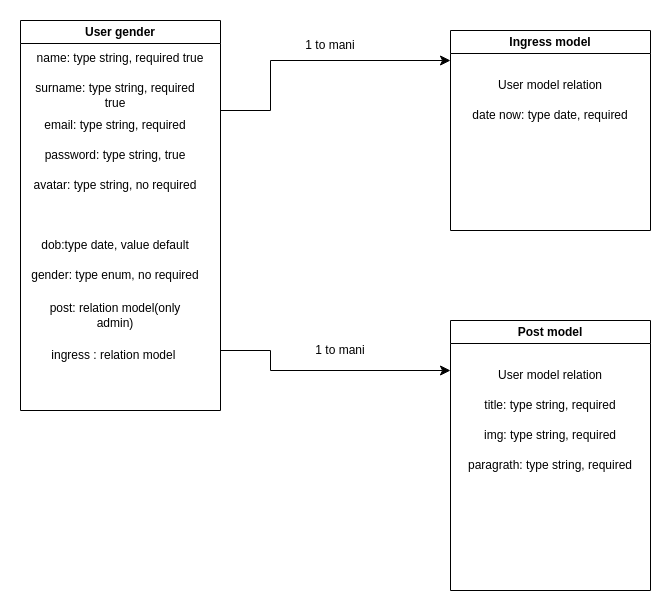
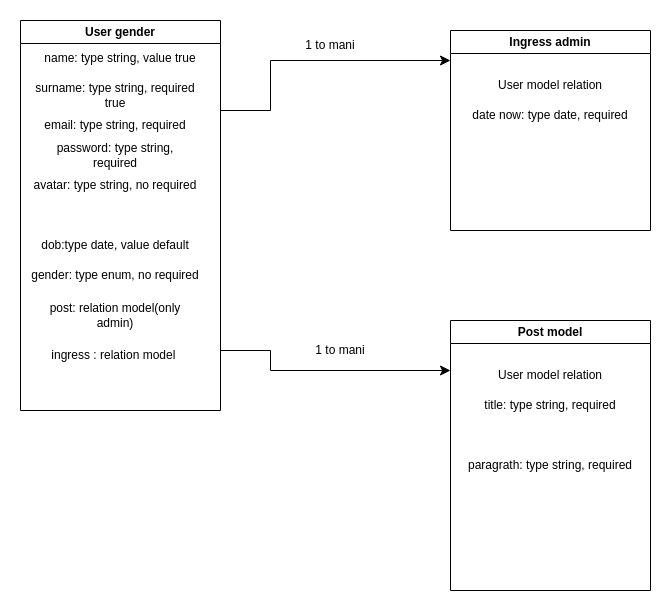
node "Ingress model": label "Ingress model" -> "Ingress admin"
node "name: type string, required true": label "name: type string, required true" -> "name: type string, value true"
node "password: type string, true": label "password: type string, true" -> "password: type string, required"
node "img: type string, required": removed
